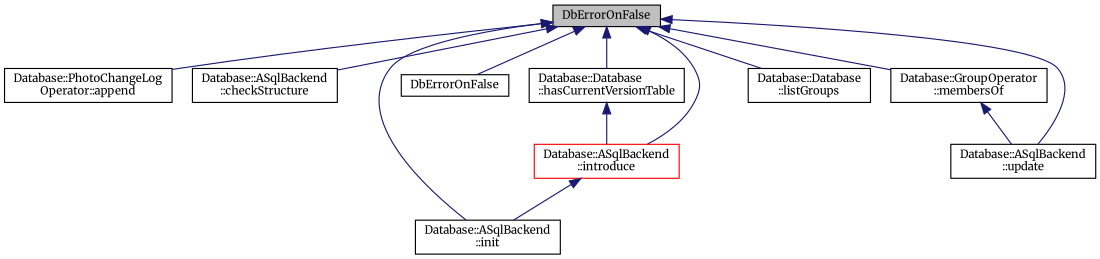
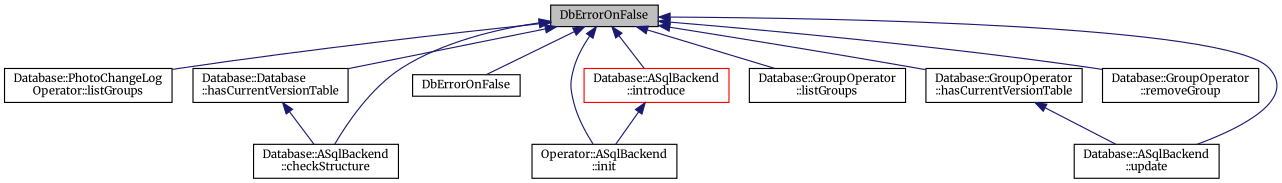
node "Database::PhotoChangeLog Operator::append": label "Database::PhotoChangeLog Operator::append" -> "Database::PhotoChangeLog Operator::listGroups"
node "Database::Database ::listGroups": label "Database::Database ::listGroups" -> "Database::GroupOperator ::listGroups"
node "Database::GroupOperator ::membersOf": label "Database::GroupOperator ::membersOf" -> "Database::GroupOperator ::hasCurrentVersionTable"
node "Database::GroupOperator ::removeGroup": added
edge "Database::ASqlBackend ::introduce" -> "Database::Database ::hasCurrentVersionTable": now "Database::ASqlBackend ::checkStructure" -> "Database::Database ::hasCurrentVersionTable"
node "Database::ASqlBackend ::init": label "Database::ASqlBackend ::init" -> "Operator::ASqlBackend ::init"
